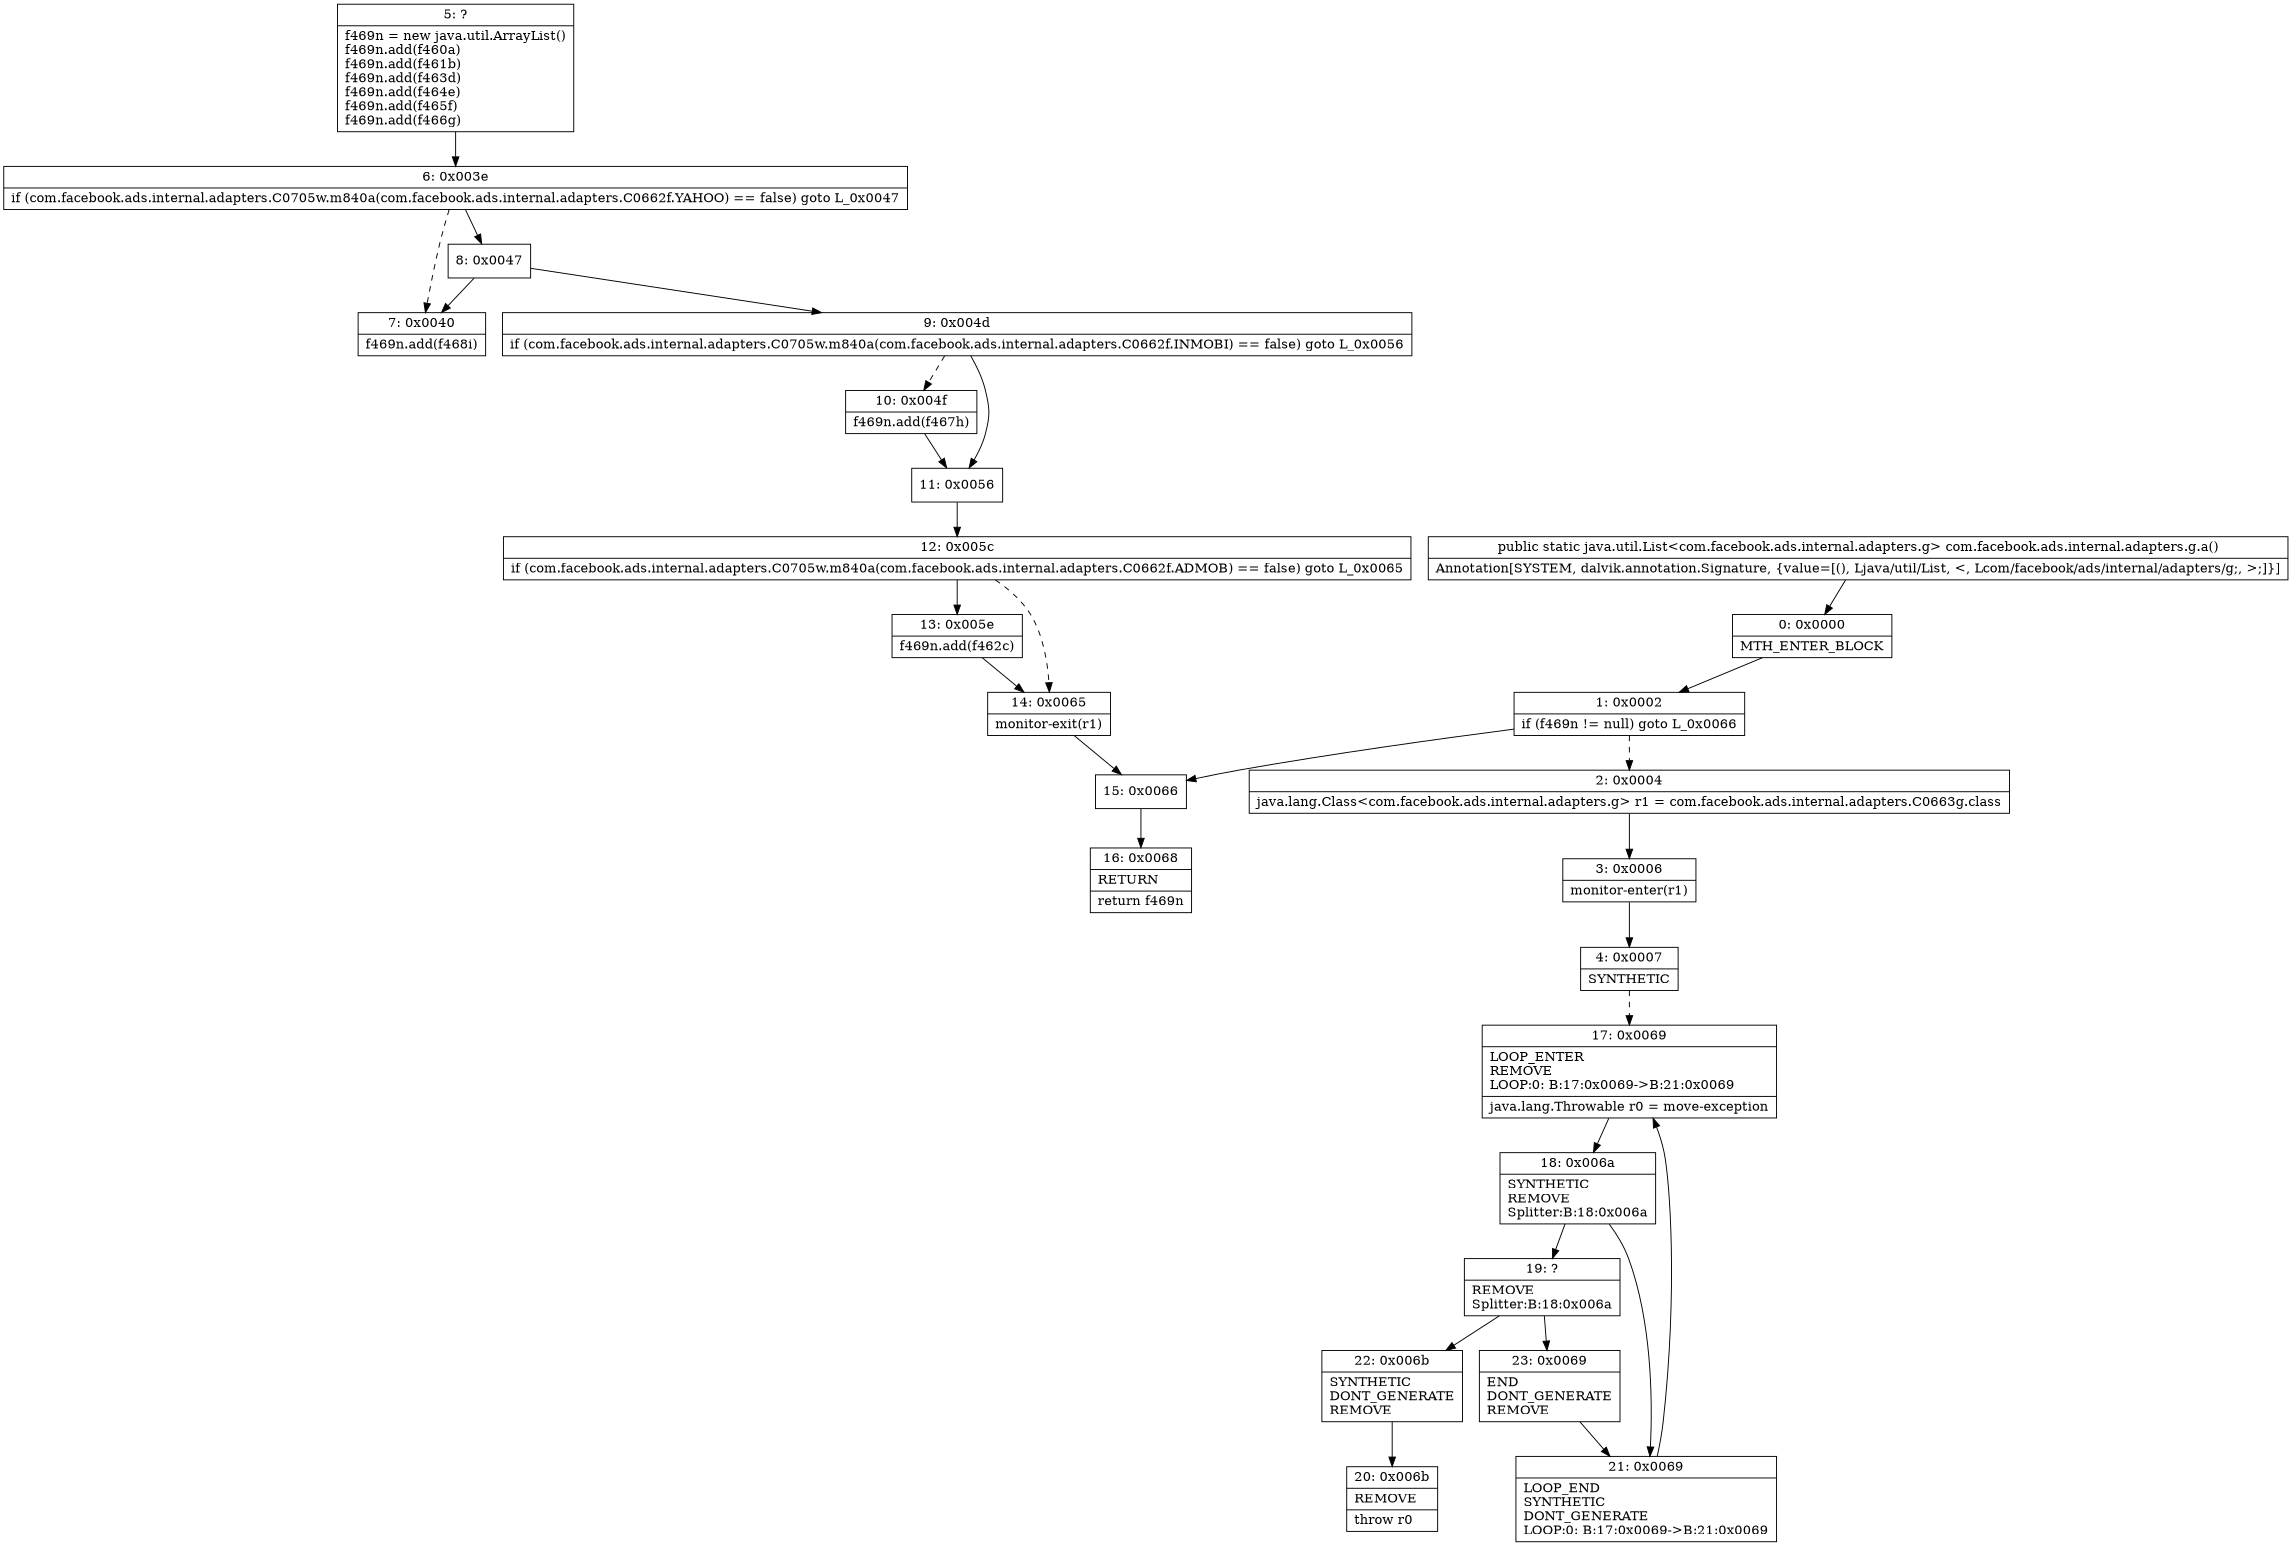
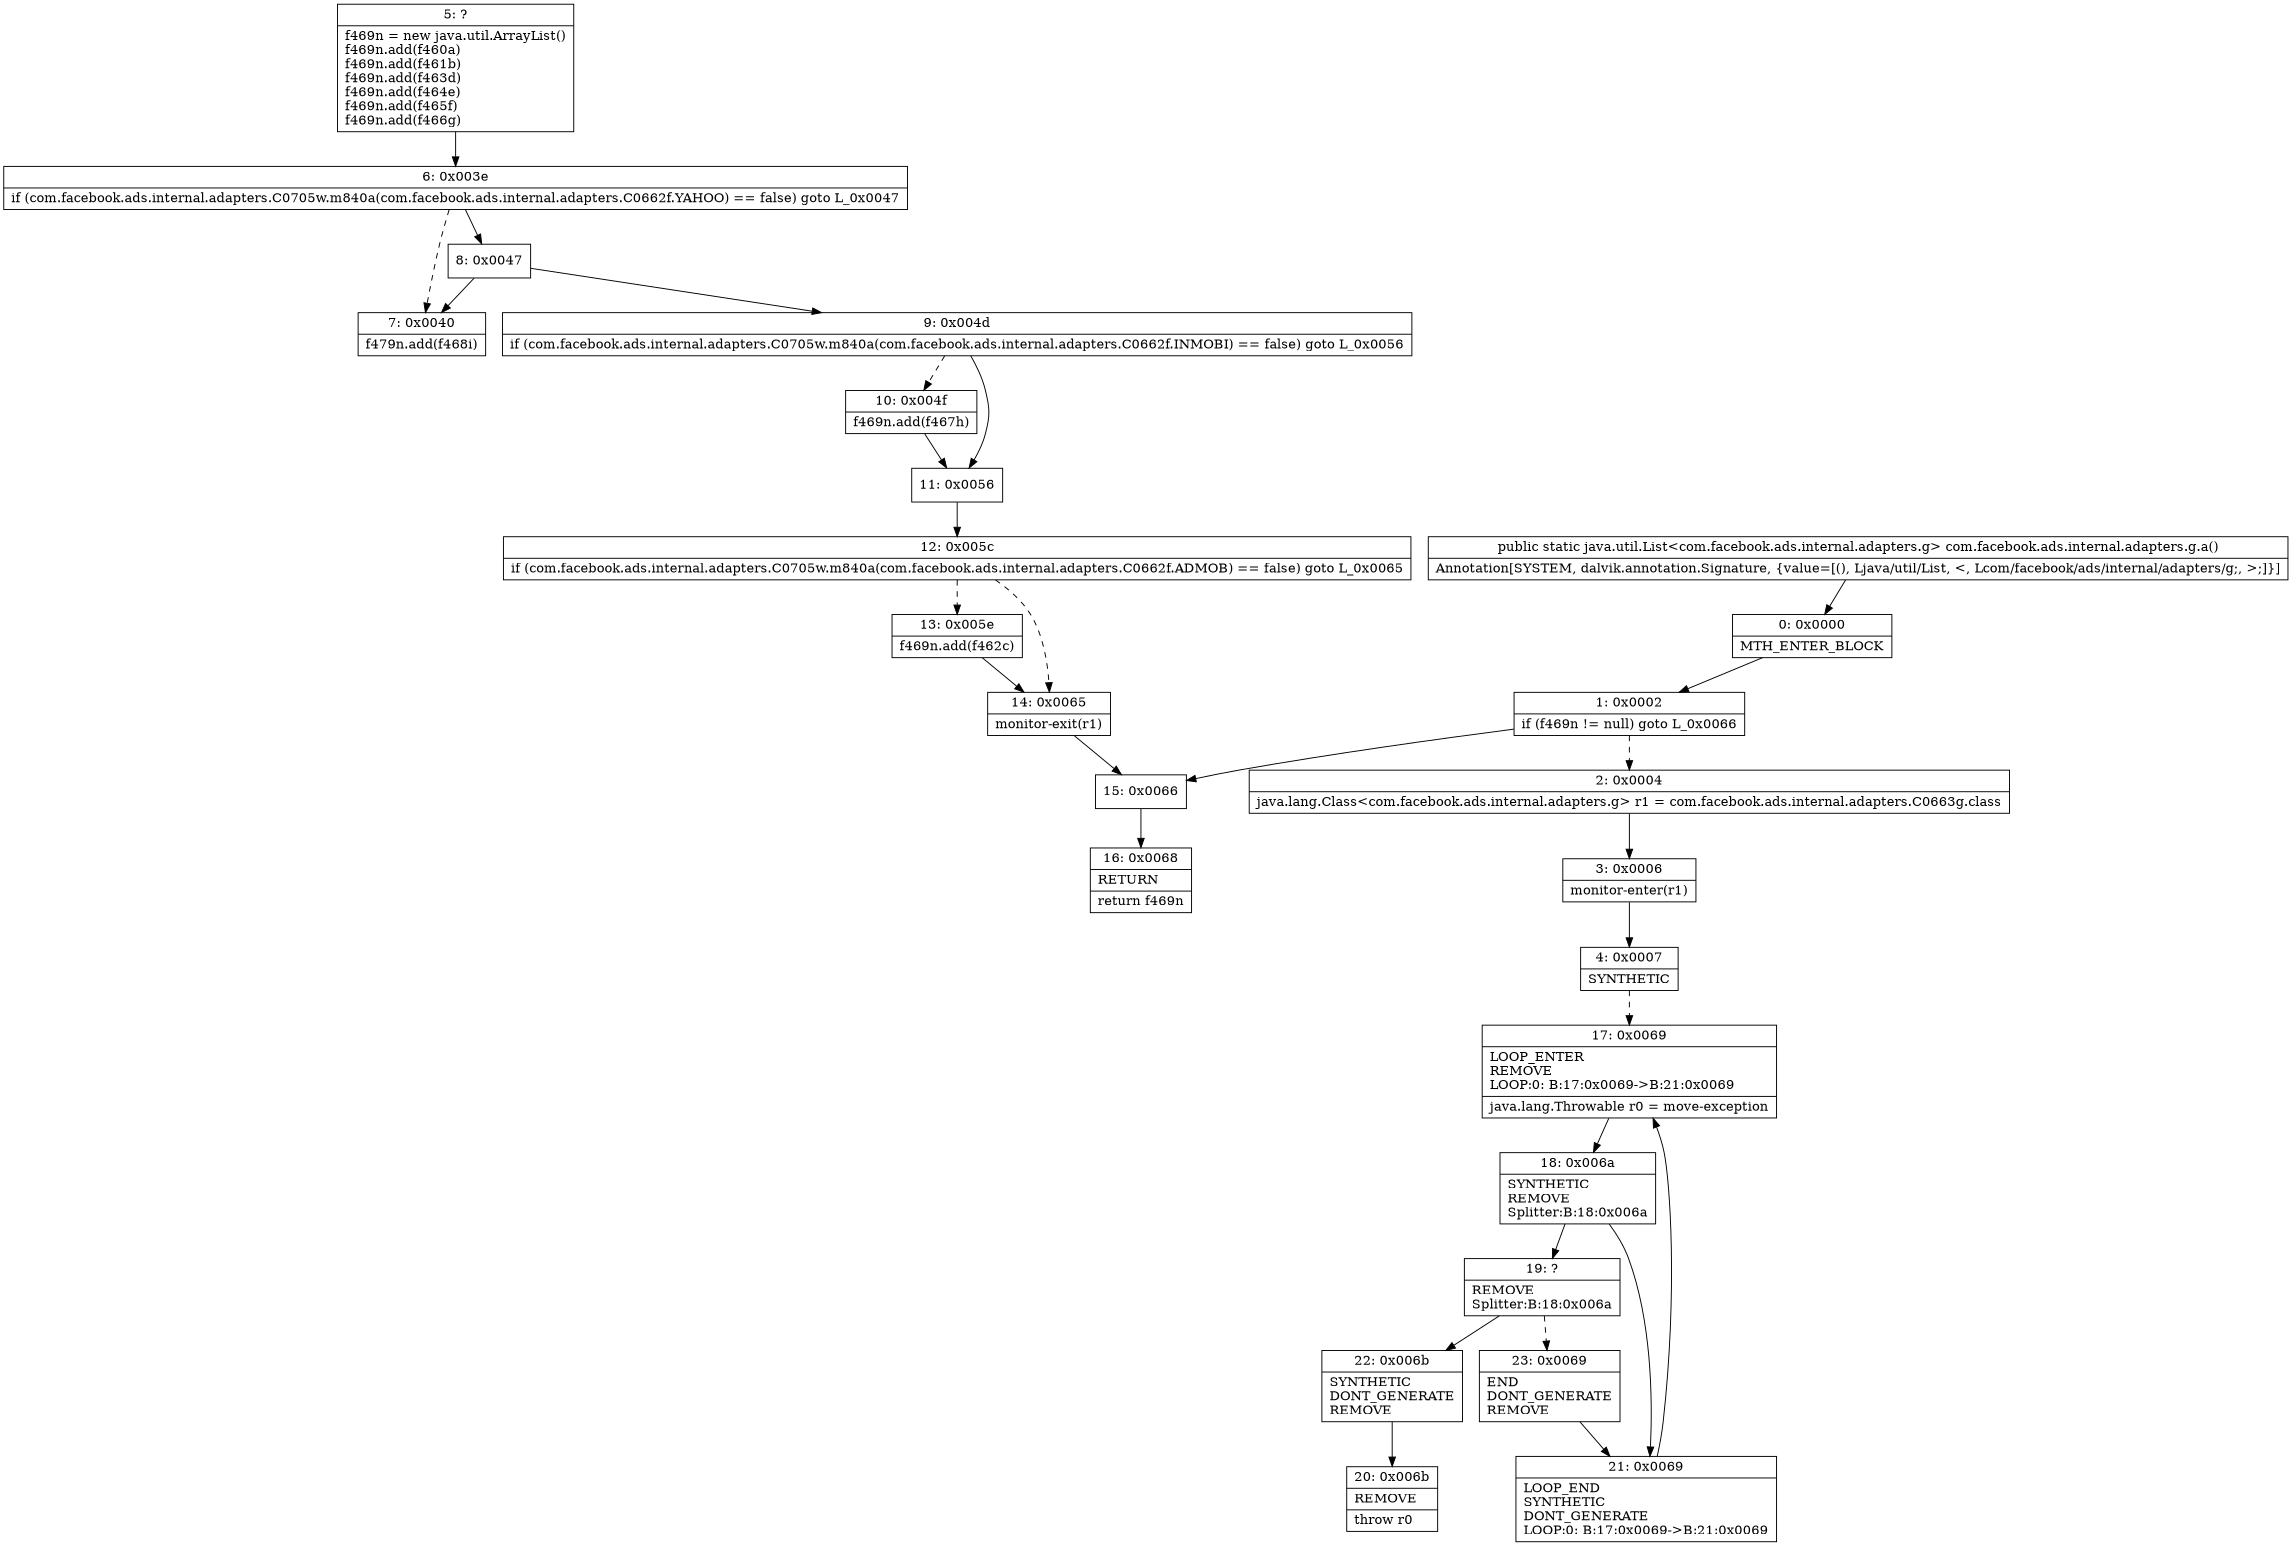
node "7: 0x0040": text "f469n.add(f468i)" -> "f479n.add(f468i)"
edge "12: 0x005c" -> "13: 0x005e": style solid -> dashed
edge "19: ?" -> "23: 0x0069": style solid -> dashed
